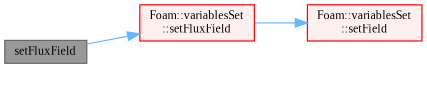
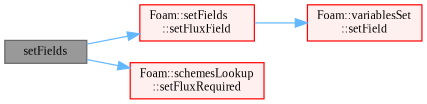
node "Foam::variablesSet ::setFluxField": label "Foam::variablesSet ::setFluxField" -> "Foam::setFields ::setFluxField"
node "setFluxField": label "setFluxField" -> "setFields"
node "Foam::schemesLookup ::setFluxRequired": added
